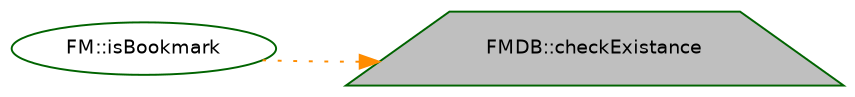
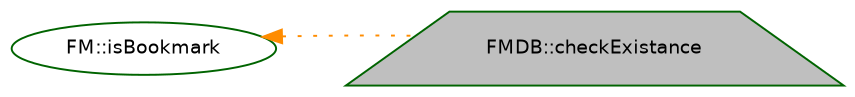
edge "FM::isBookmark" -> "FMDB::checkExistance": reversed
